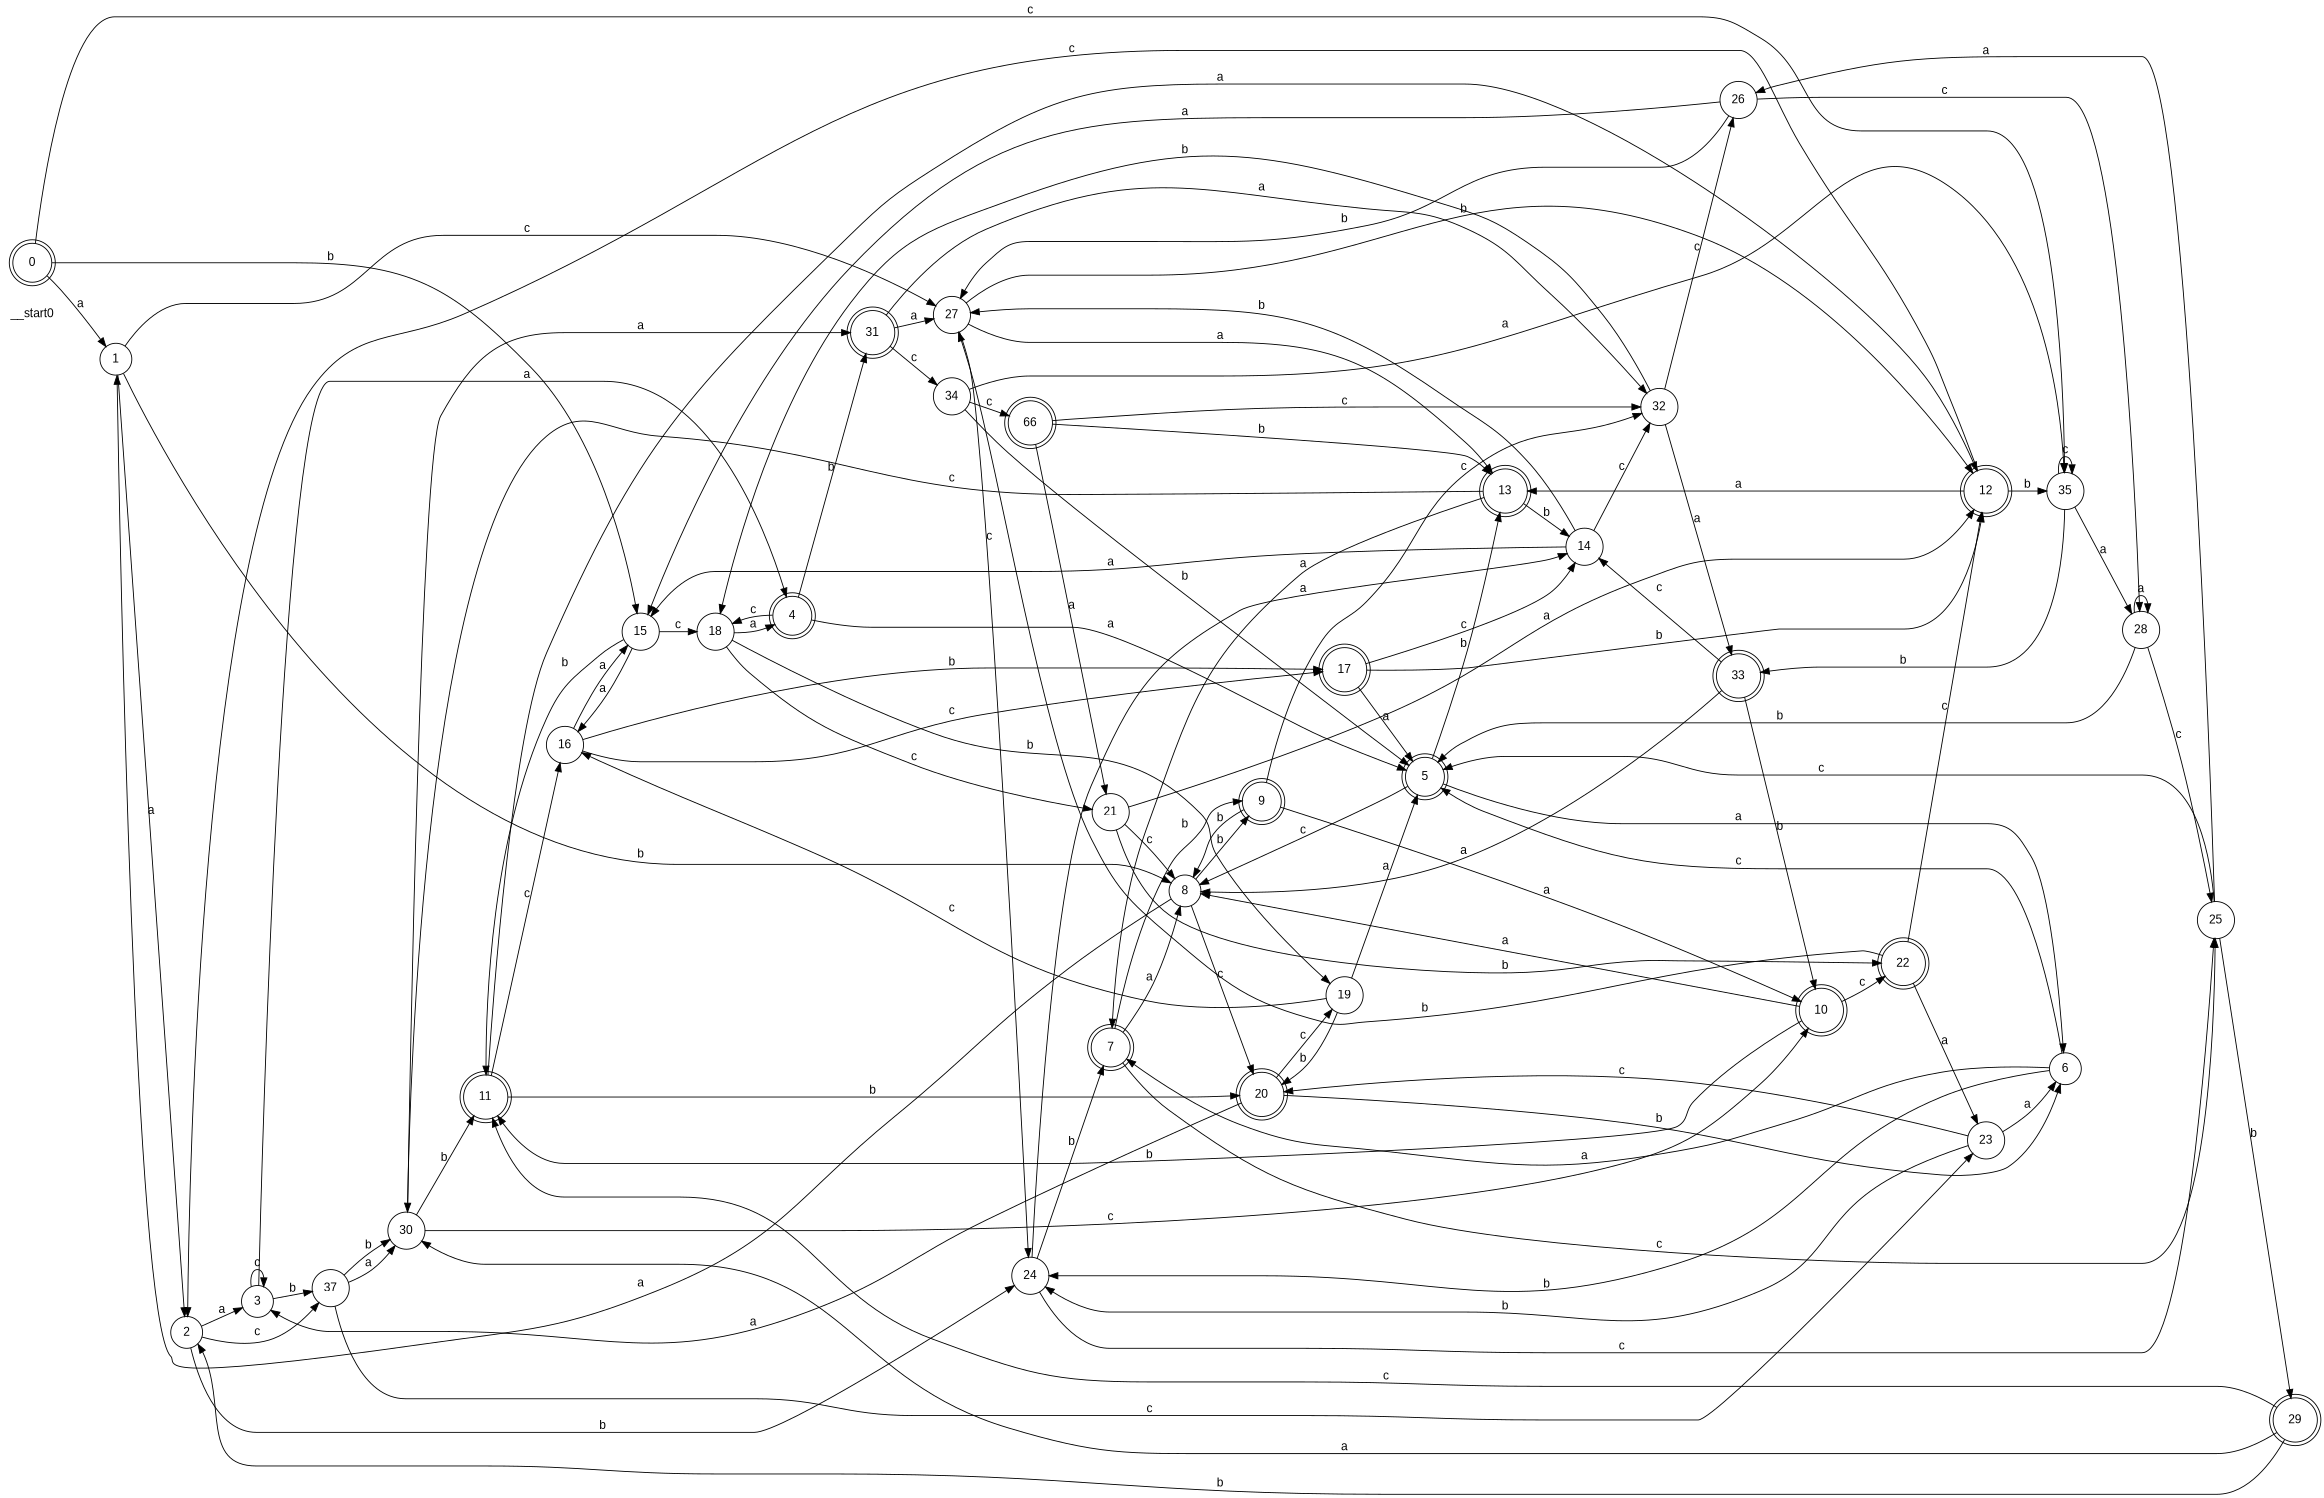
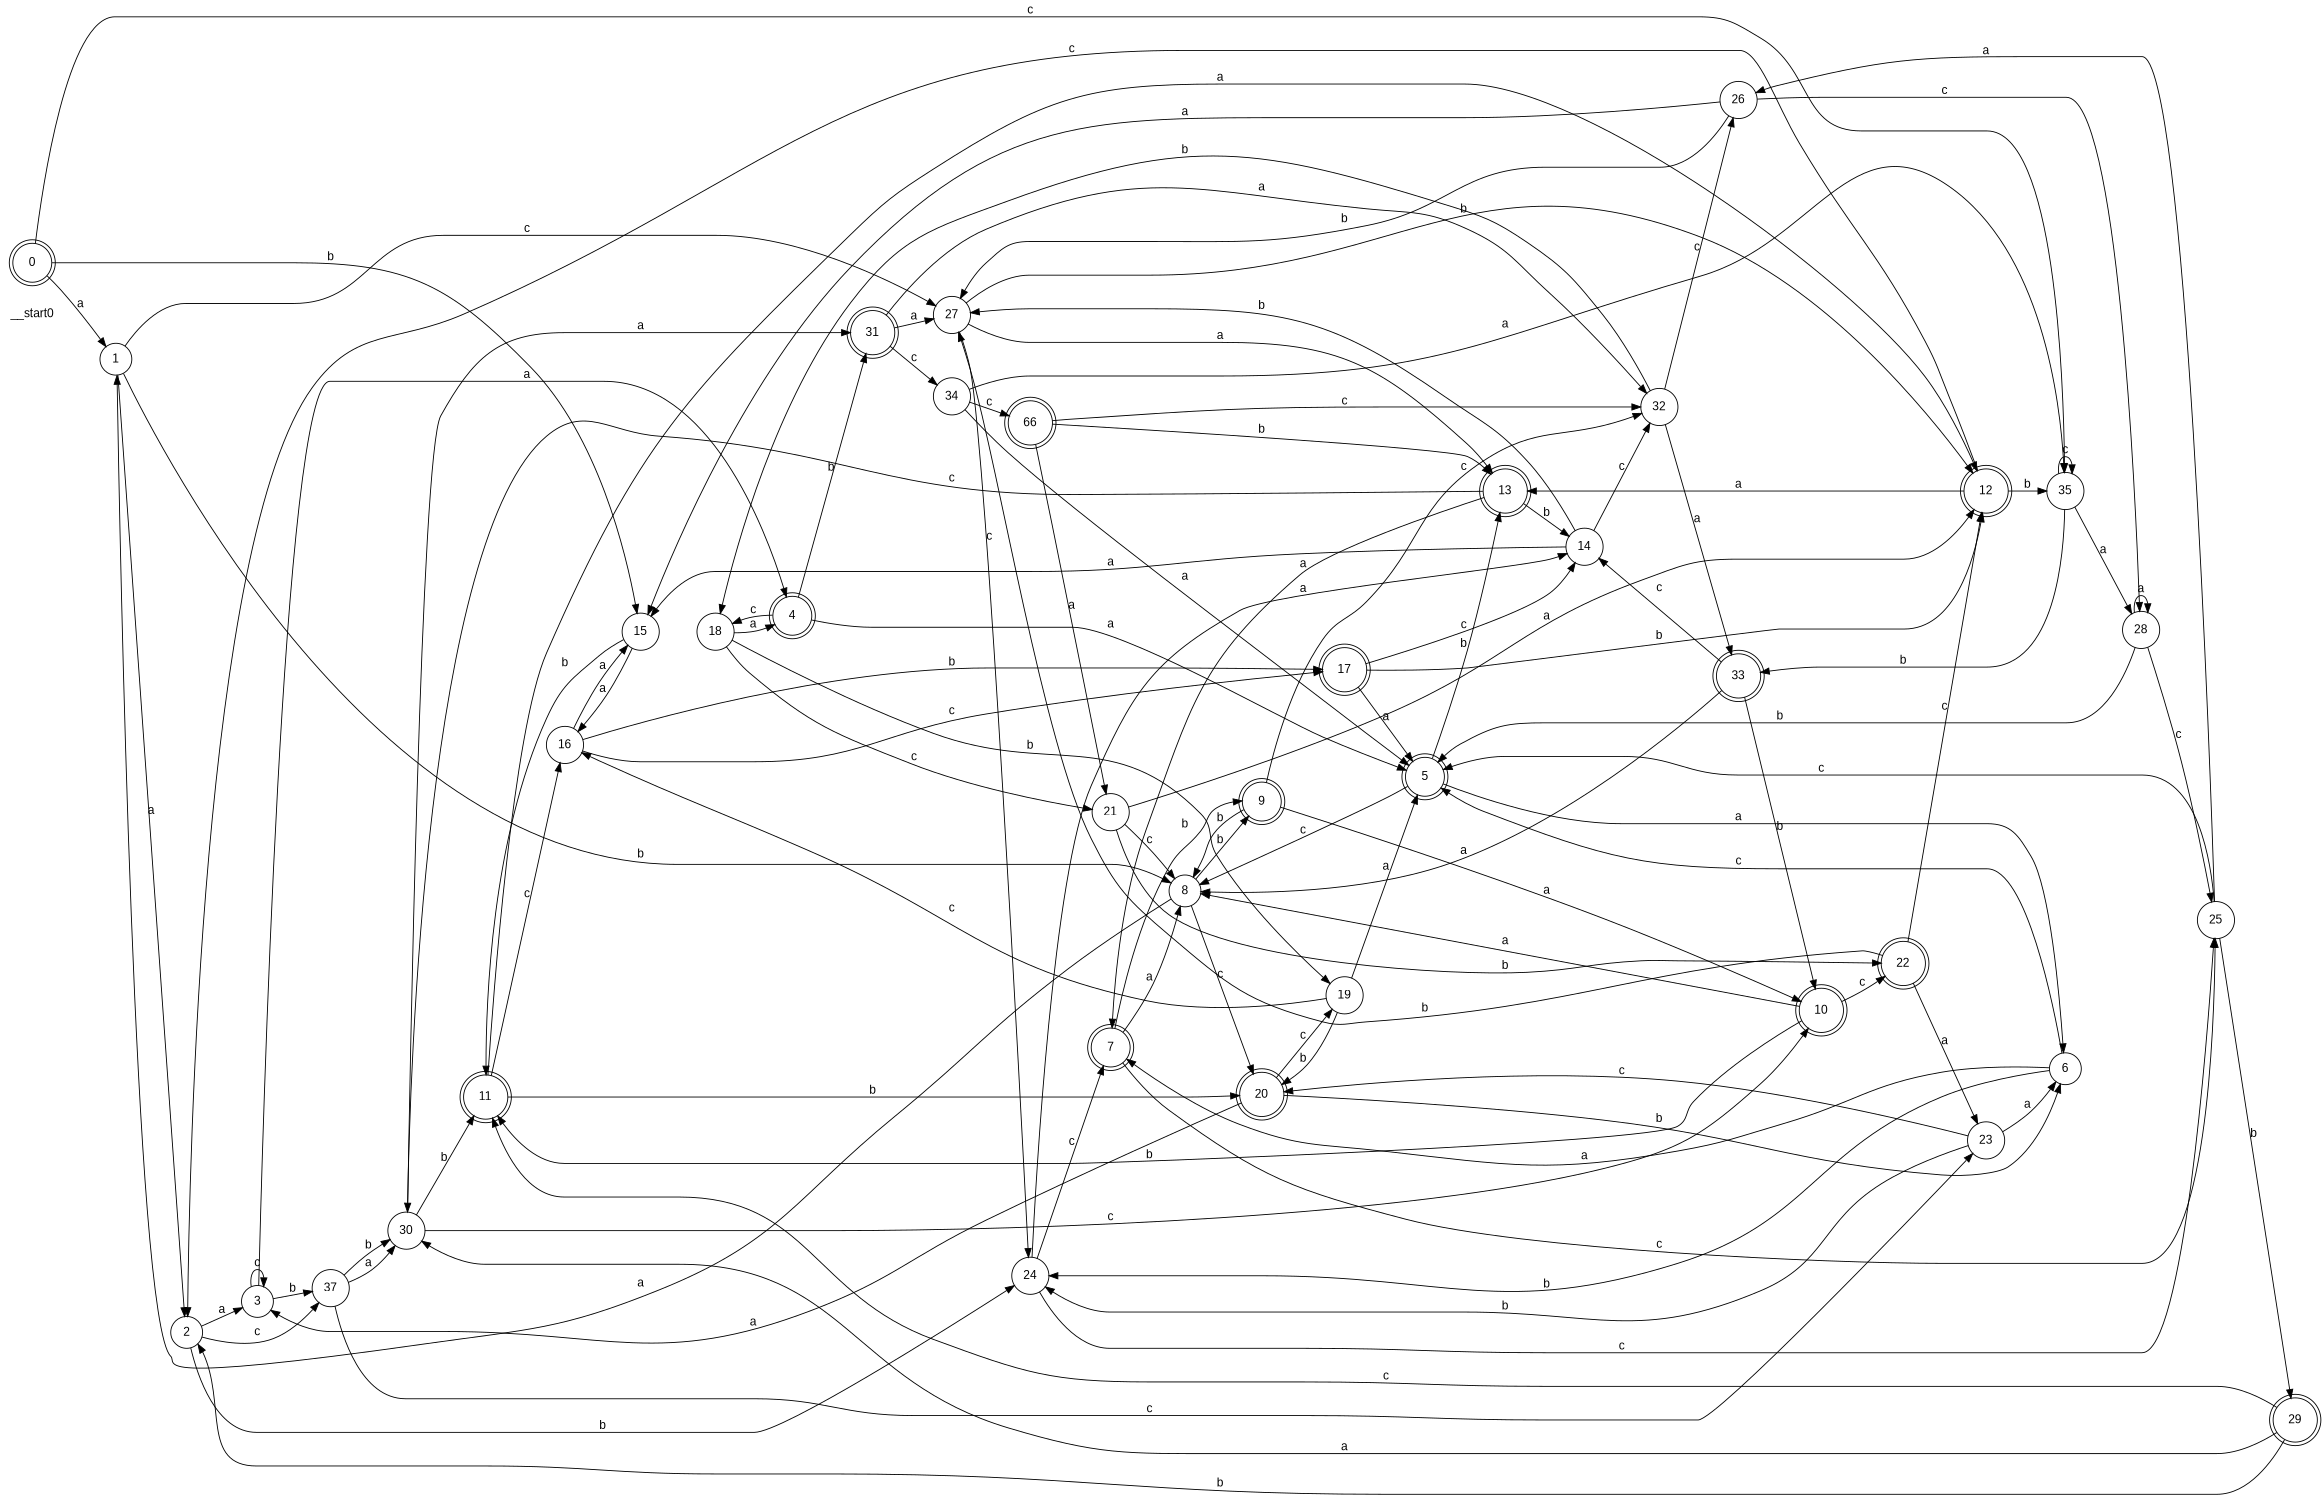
edge "34" -> "5": label "b" -> "a"
edge "15" -> "18": removed, label "c"
edge "24" -> "7": label "b" -> "c"
